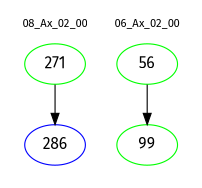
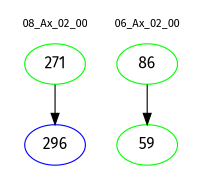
node "56": label "56" -> "86"
node "286": label "286" -> "296"
node "99": label "99" -> "59"
